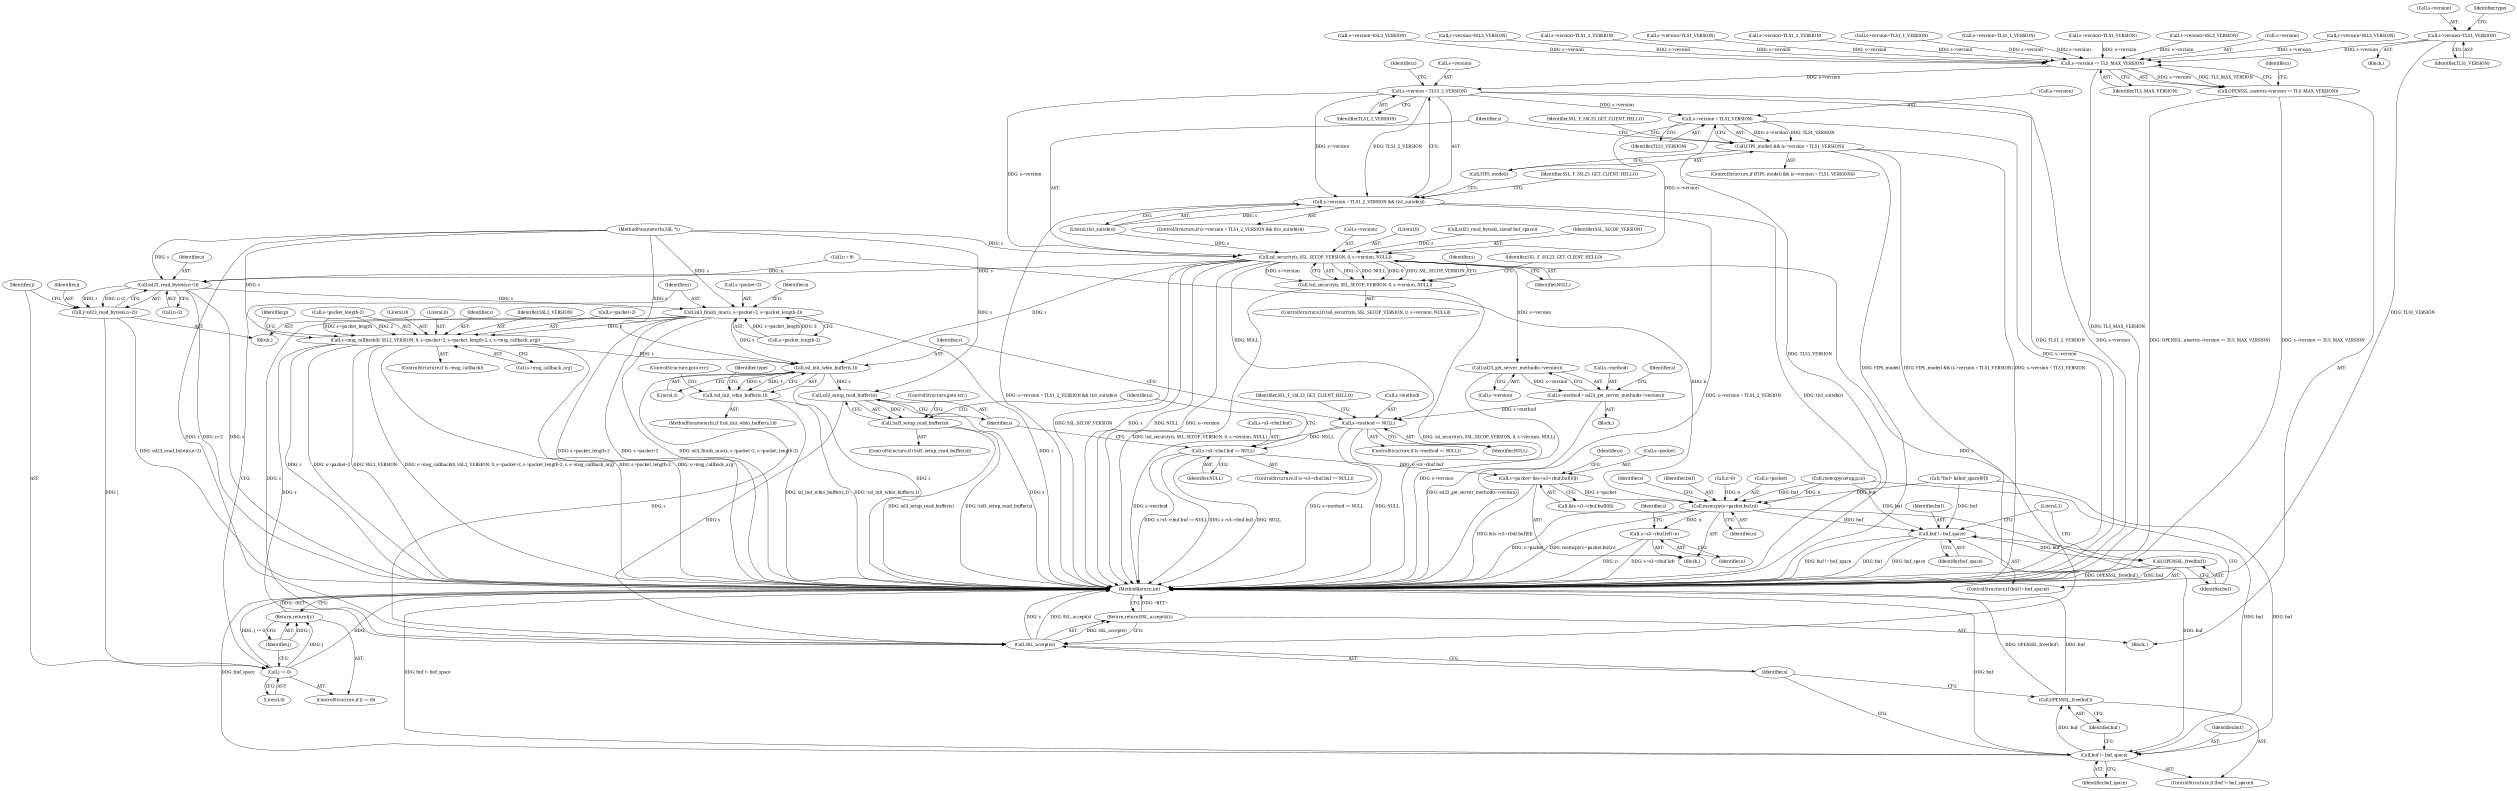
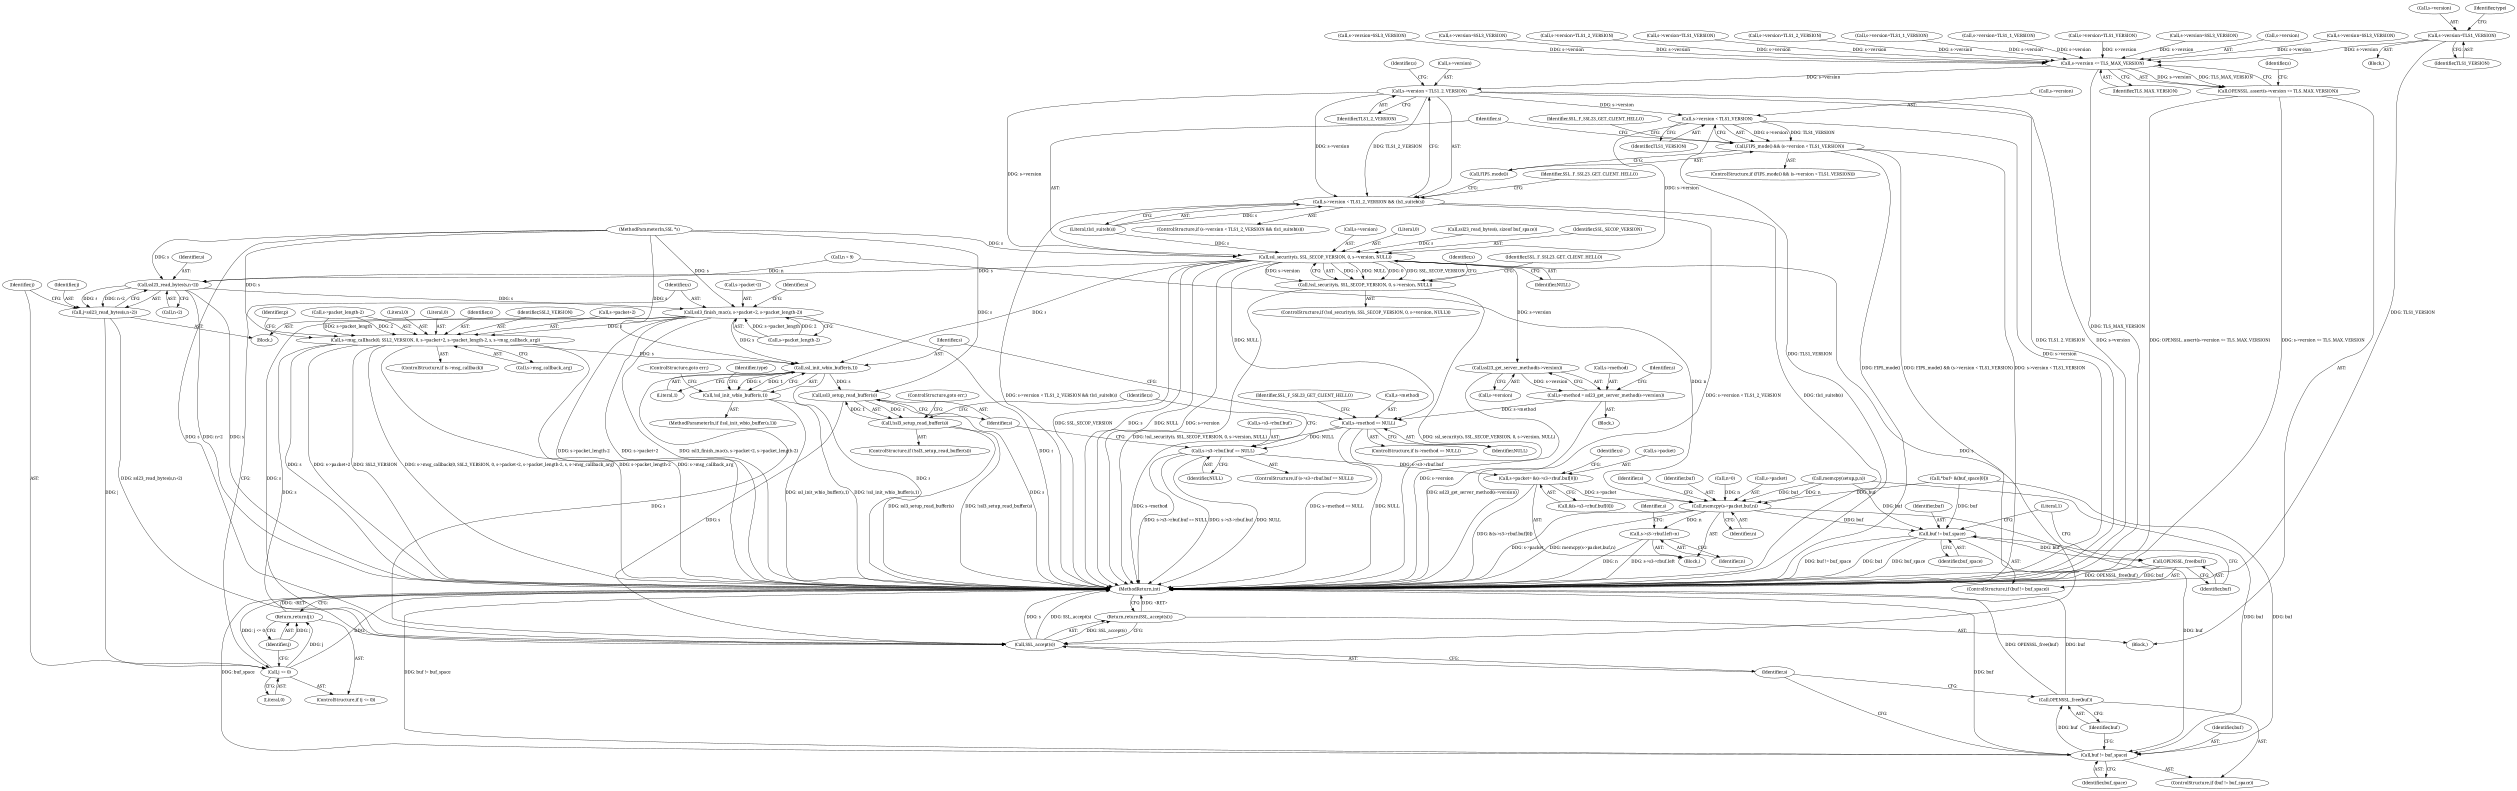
edge "(Call,!ssl3_setup_read_buffer(s))" -> "(Call,ssl3_setup_read_buffer(s))": label "CFG: " -> "DDG: 1"
edge "(Call,j=ssl23_read_bytes(s,n+2))" -> "(MethodReturn,int)": now "(Call,j=ssl23_read_bytes(s,n+2))" -> "(Call,SSL_accept(s))"
